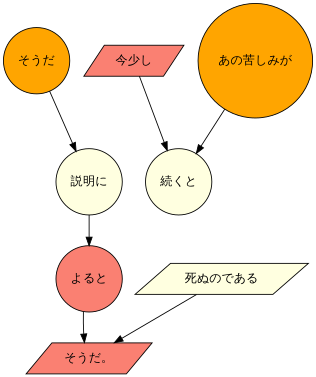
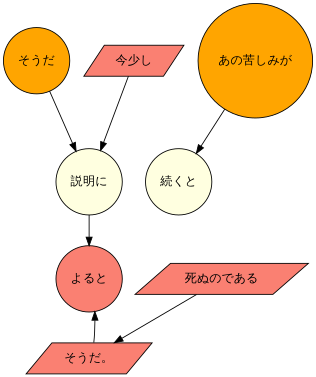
edge "今少し" -> "続くと": now "今少し" -> "説明に"
node "死ぬのである": fillcolor lightyellow -> salmon
edge "よると" -> "そうだ。": reversed
